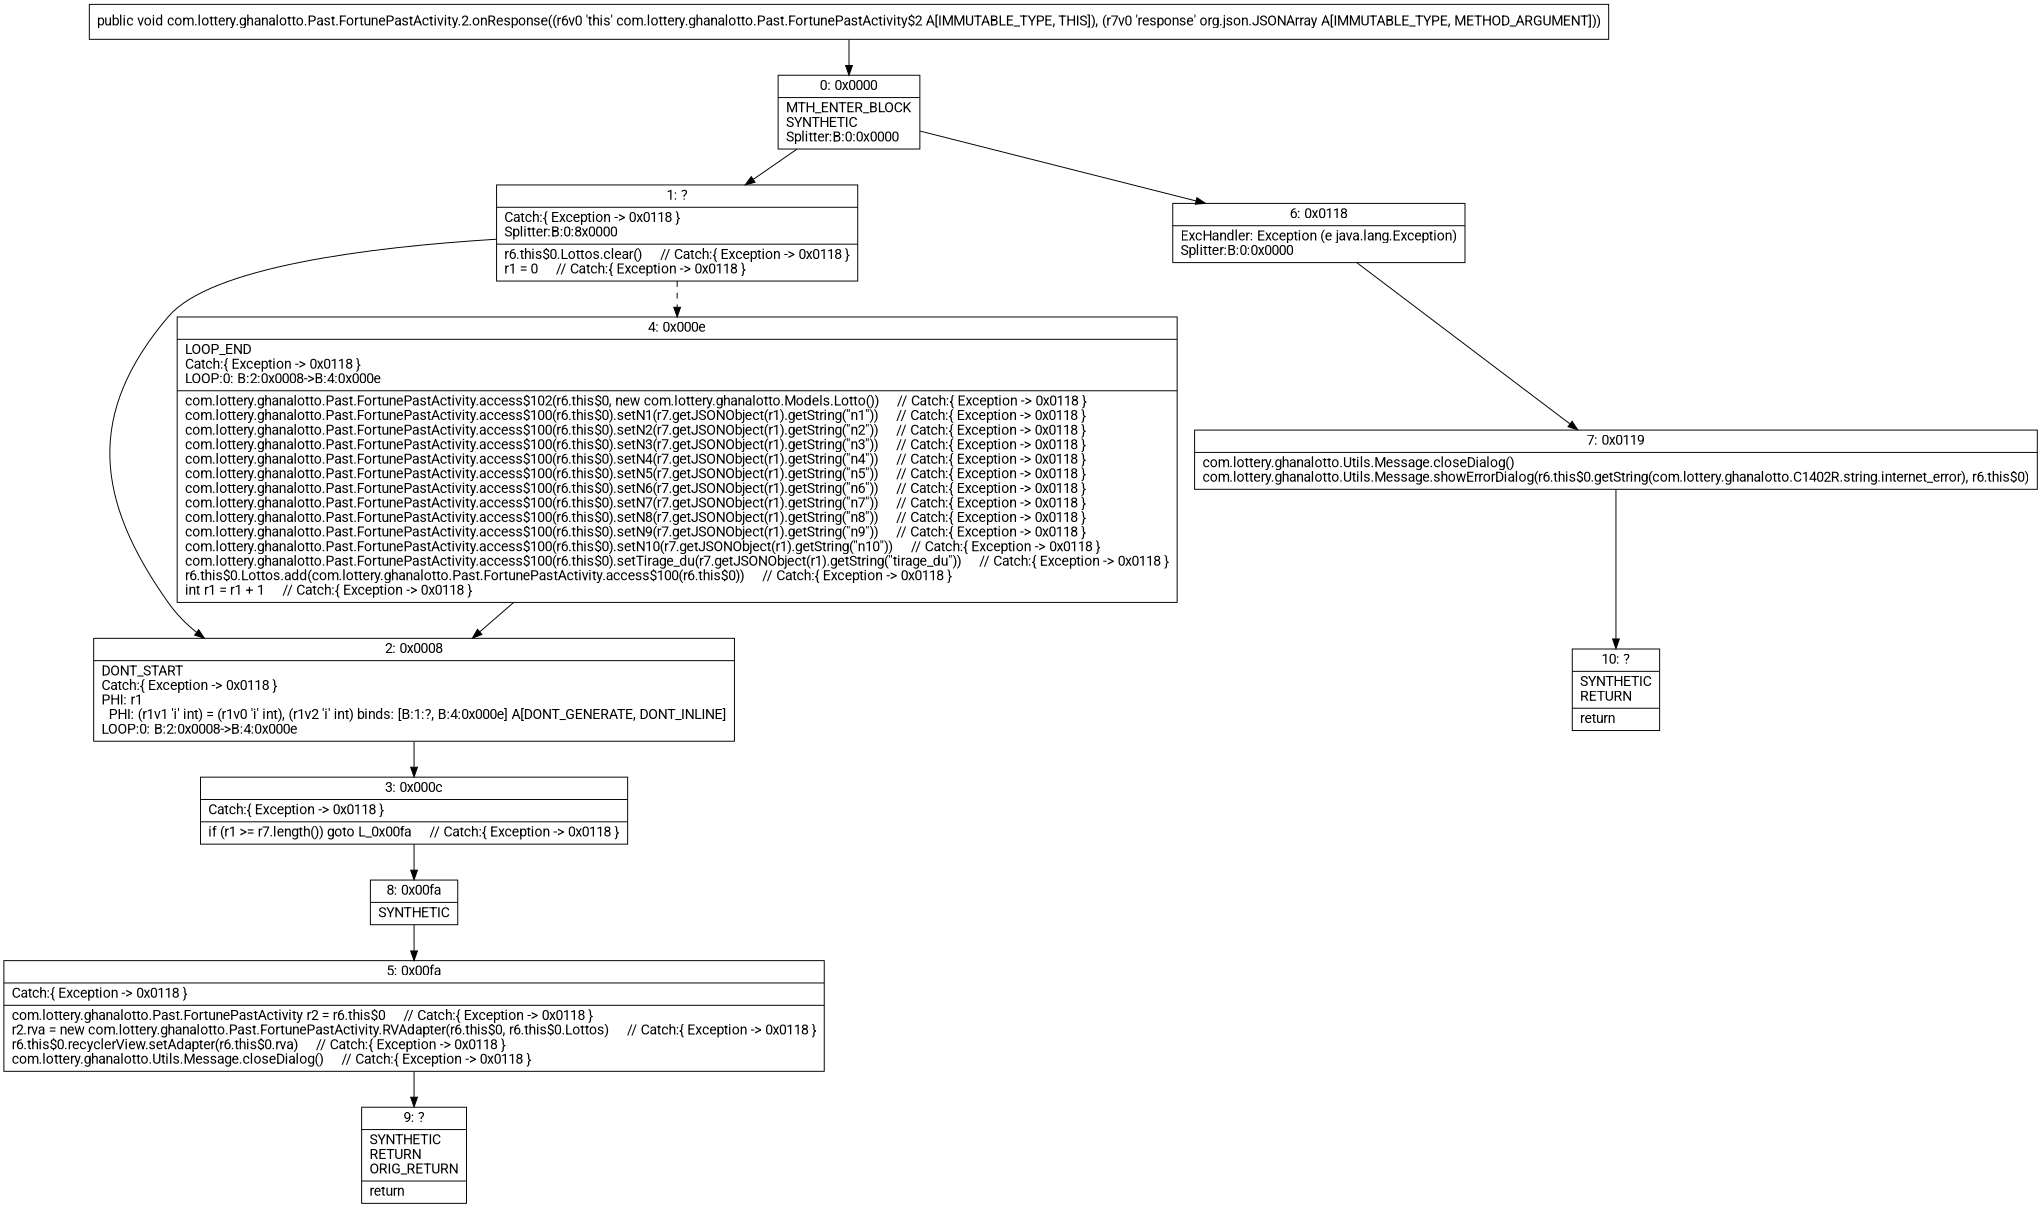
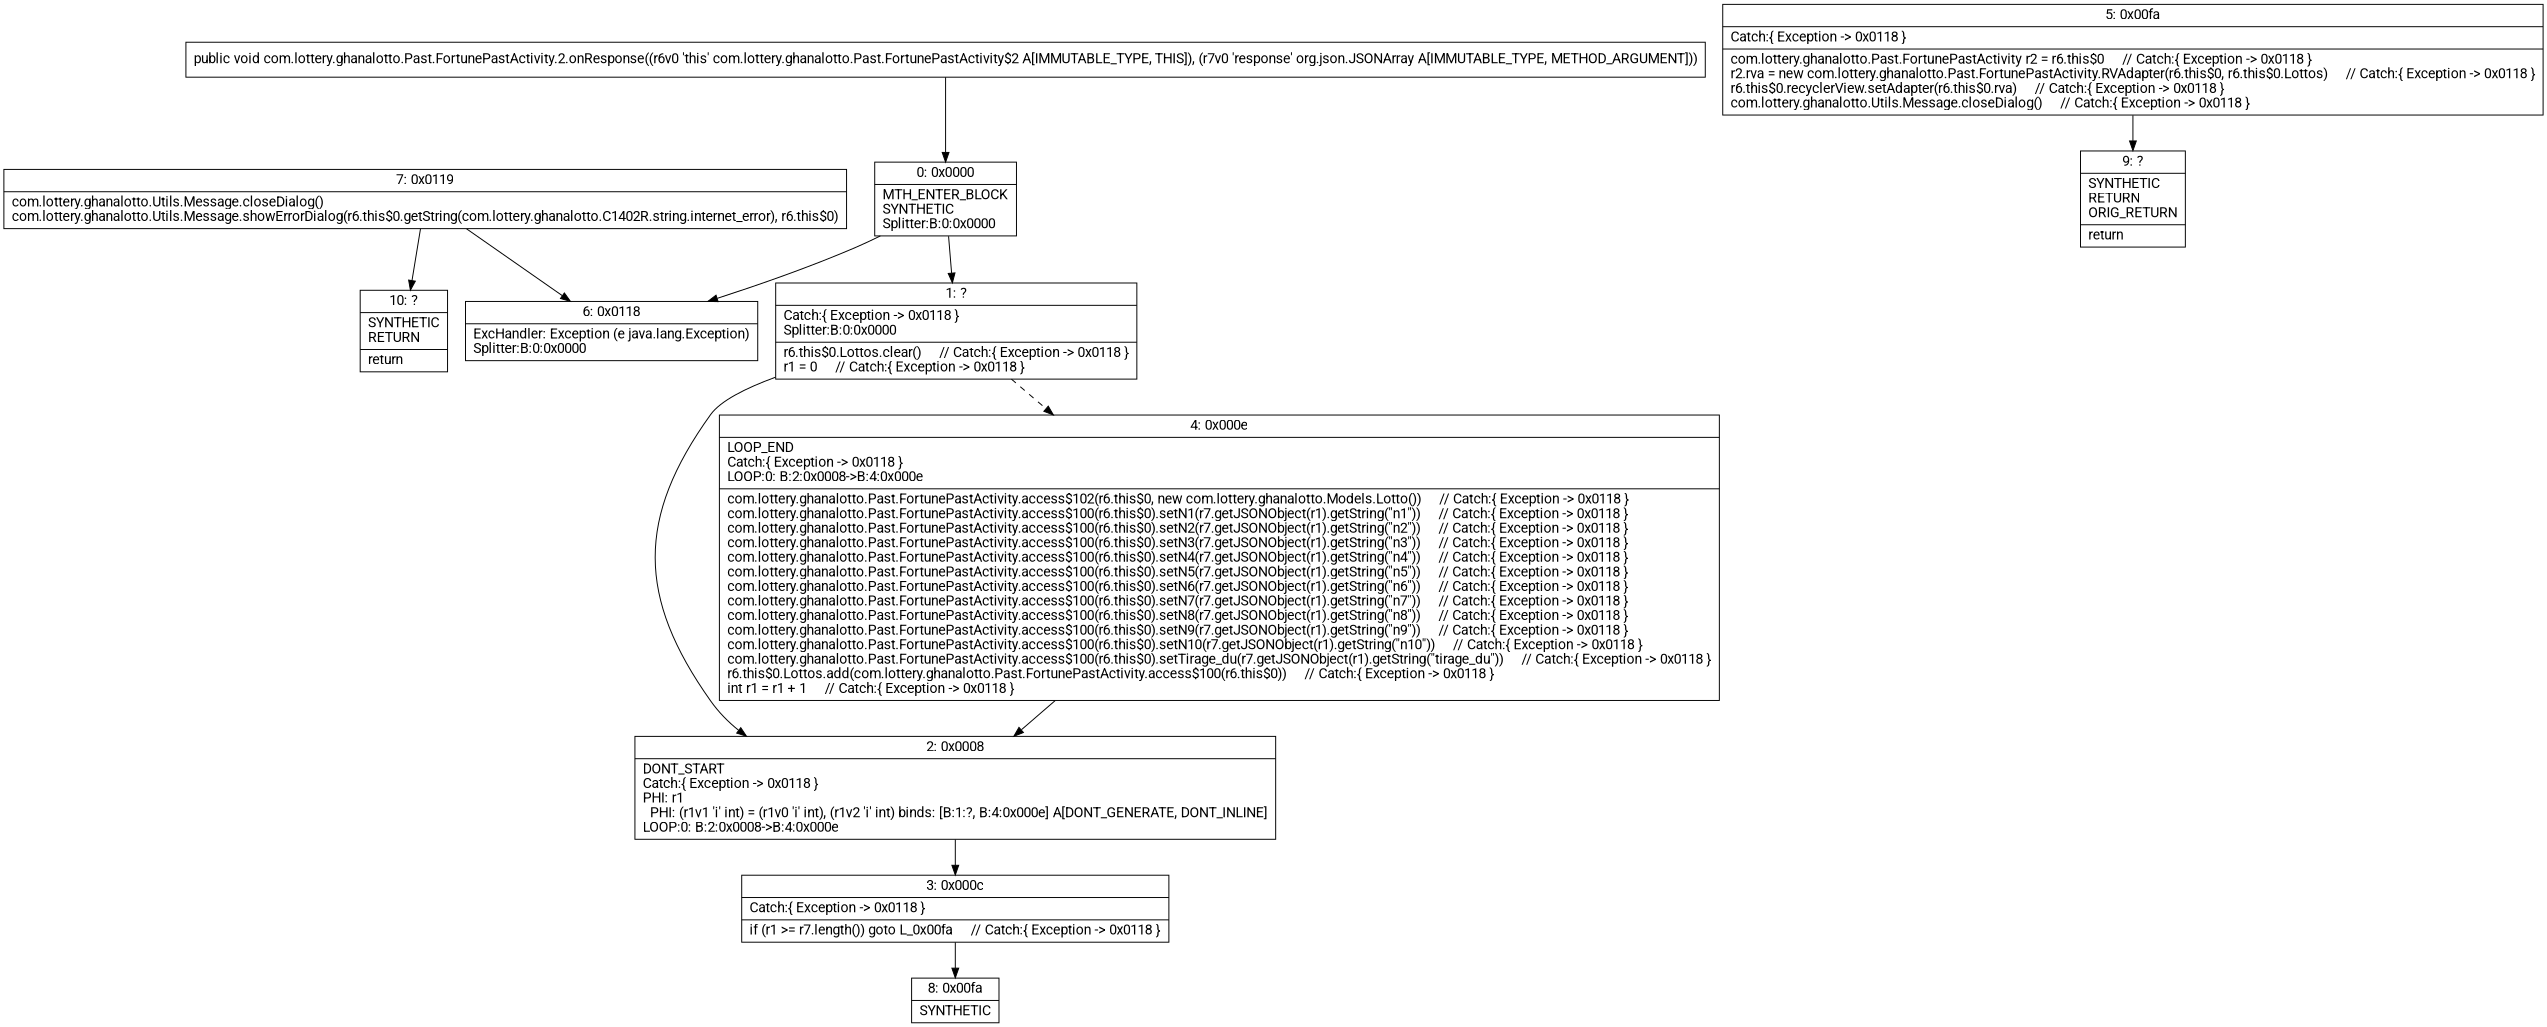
node "1: ?": text "Splitter:B:0:8x0000" -> "Splitter:B:0:0x0000"
edge "6: 0x0118" -> "7: 0x0119": reversed
edge "8: 0x00fa" -> "5: 0x00fa": removed
